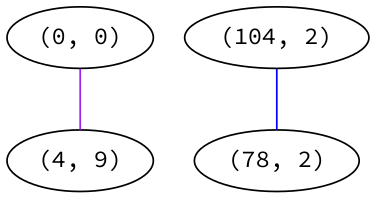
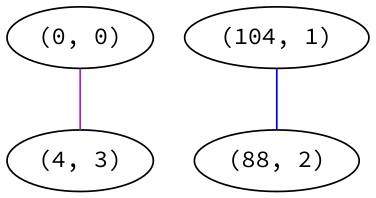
node "(104, 2)": label "(104, 2)" -> "(104, 1)"
node "(4, 9)": label "(4, 9)" -> "(4, 3)"
node "(78, 2)": label "(78, 2)" -> "(88, 2)"
